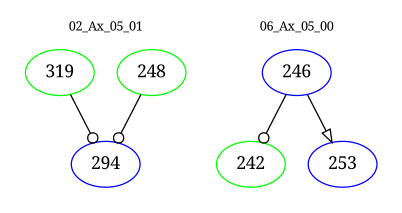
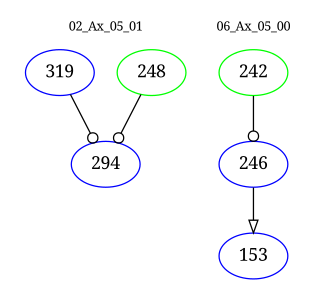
node "319": color green -> blue
edge "246" -> "242": reversed
node "253": label "253" -> "153"
